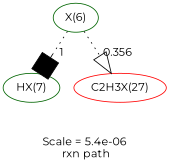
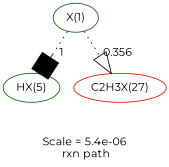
node "X(6)": label "X(6)" -> "X(1)"
node "HX(7)": label "HX(7)" -> "HX(5)"
